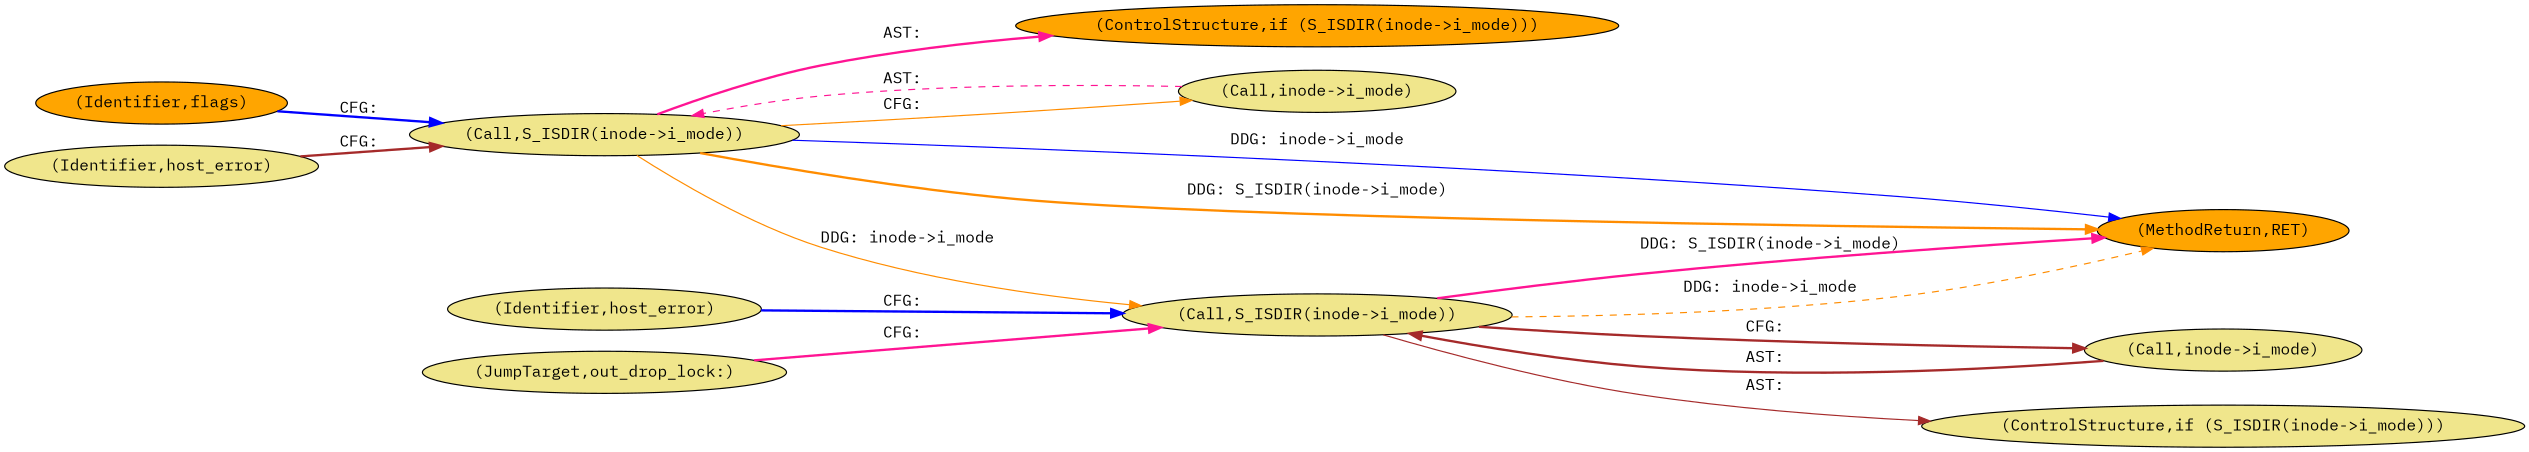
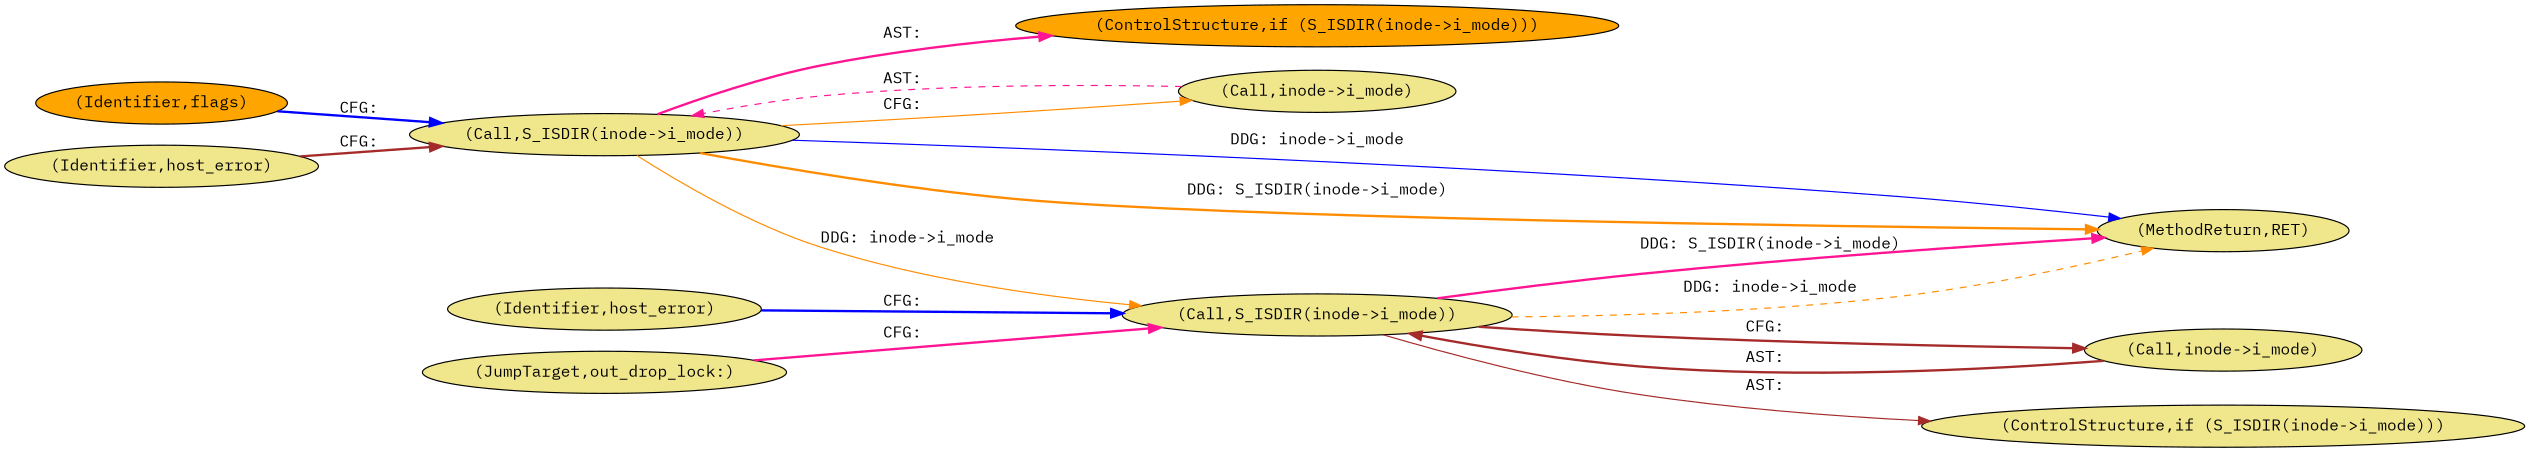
node "(MethodReturn,RET)": fillcolor orange -> khaki
